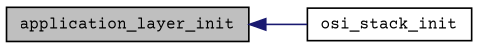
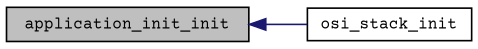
node "application_layer_init": label "application_layer_init" -> "application_init_init"
